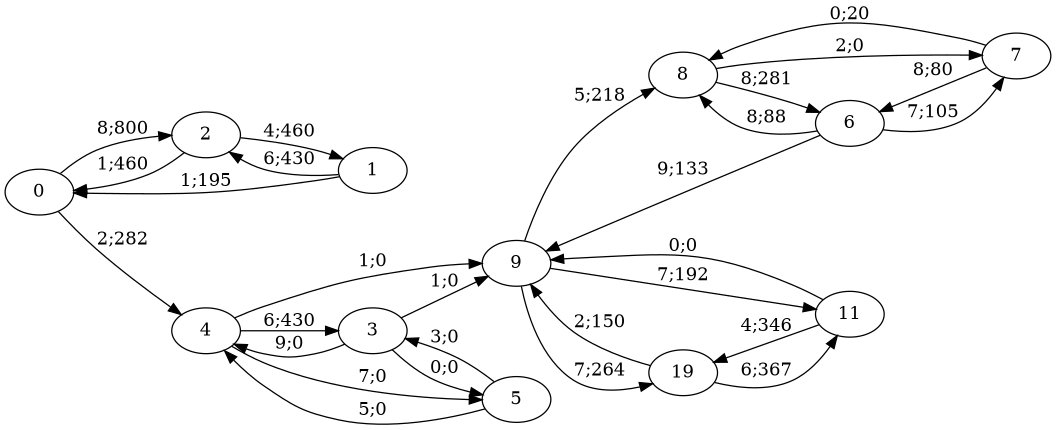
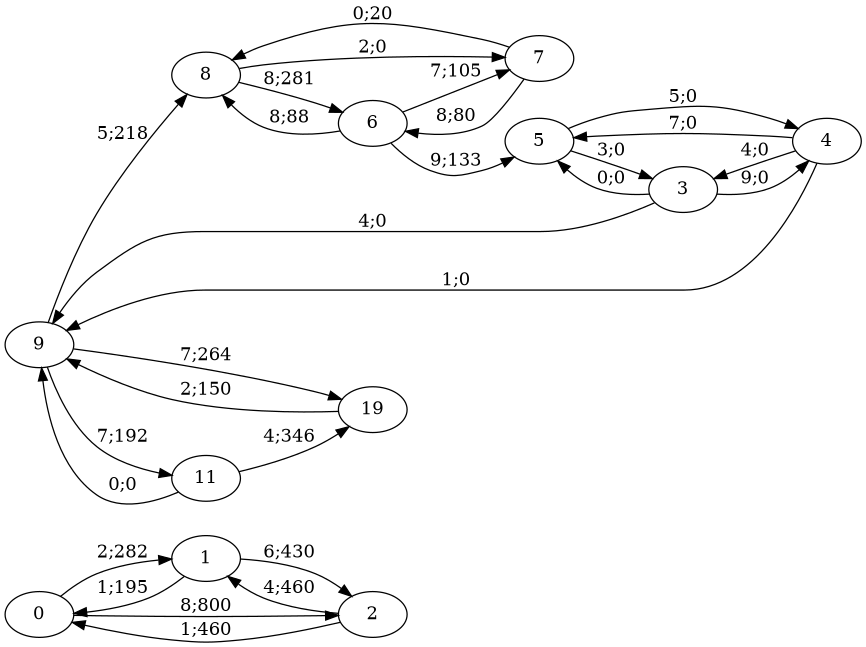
edge "6" -> "9": now "6" -> "5"
edge "0" -> "4": now "0" -> "1"
edge "3" -> "9": label "1;0" -> "4;0"
edge "4" -> "3": label "6;430" -> "4;0"
edge "19" -> "11": removed, label "6;367"
